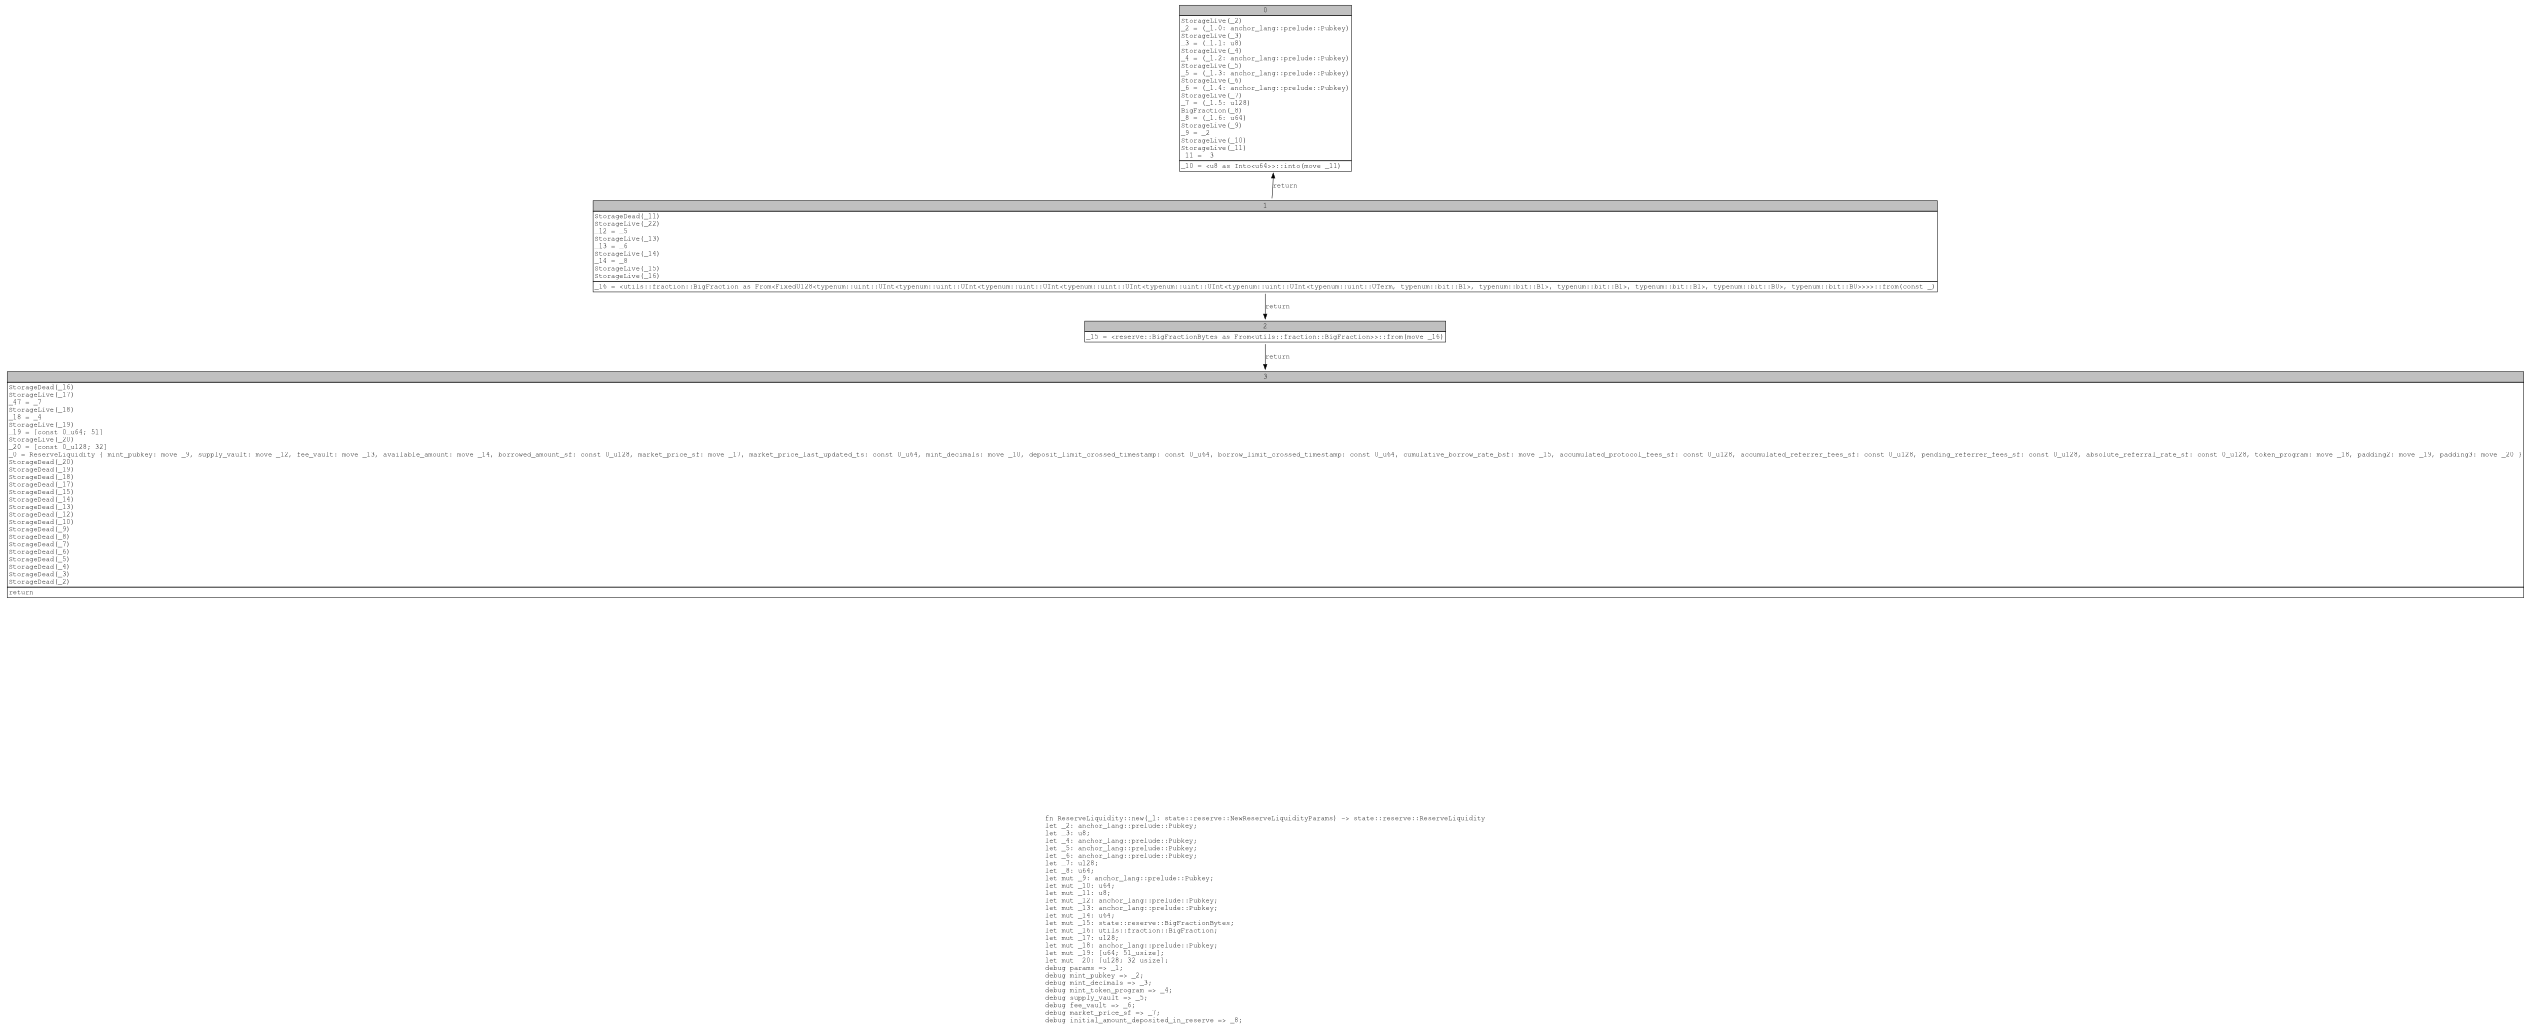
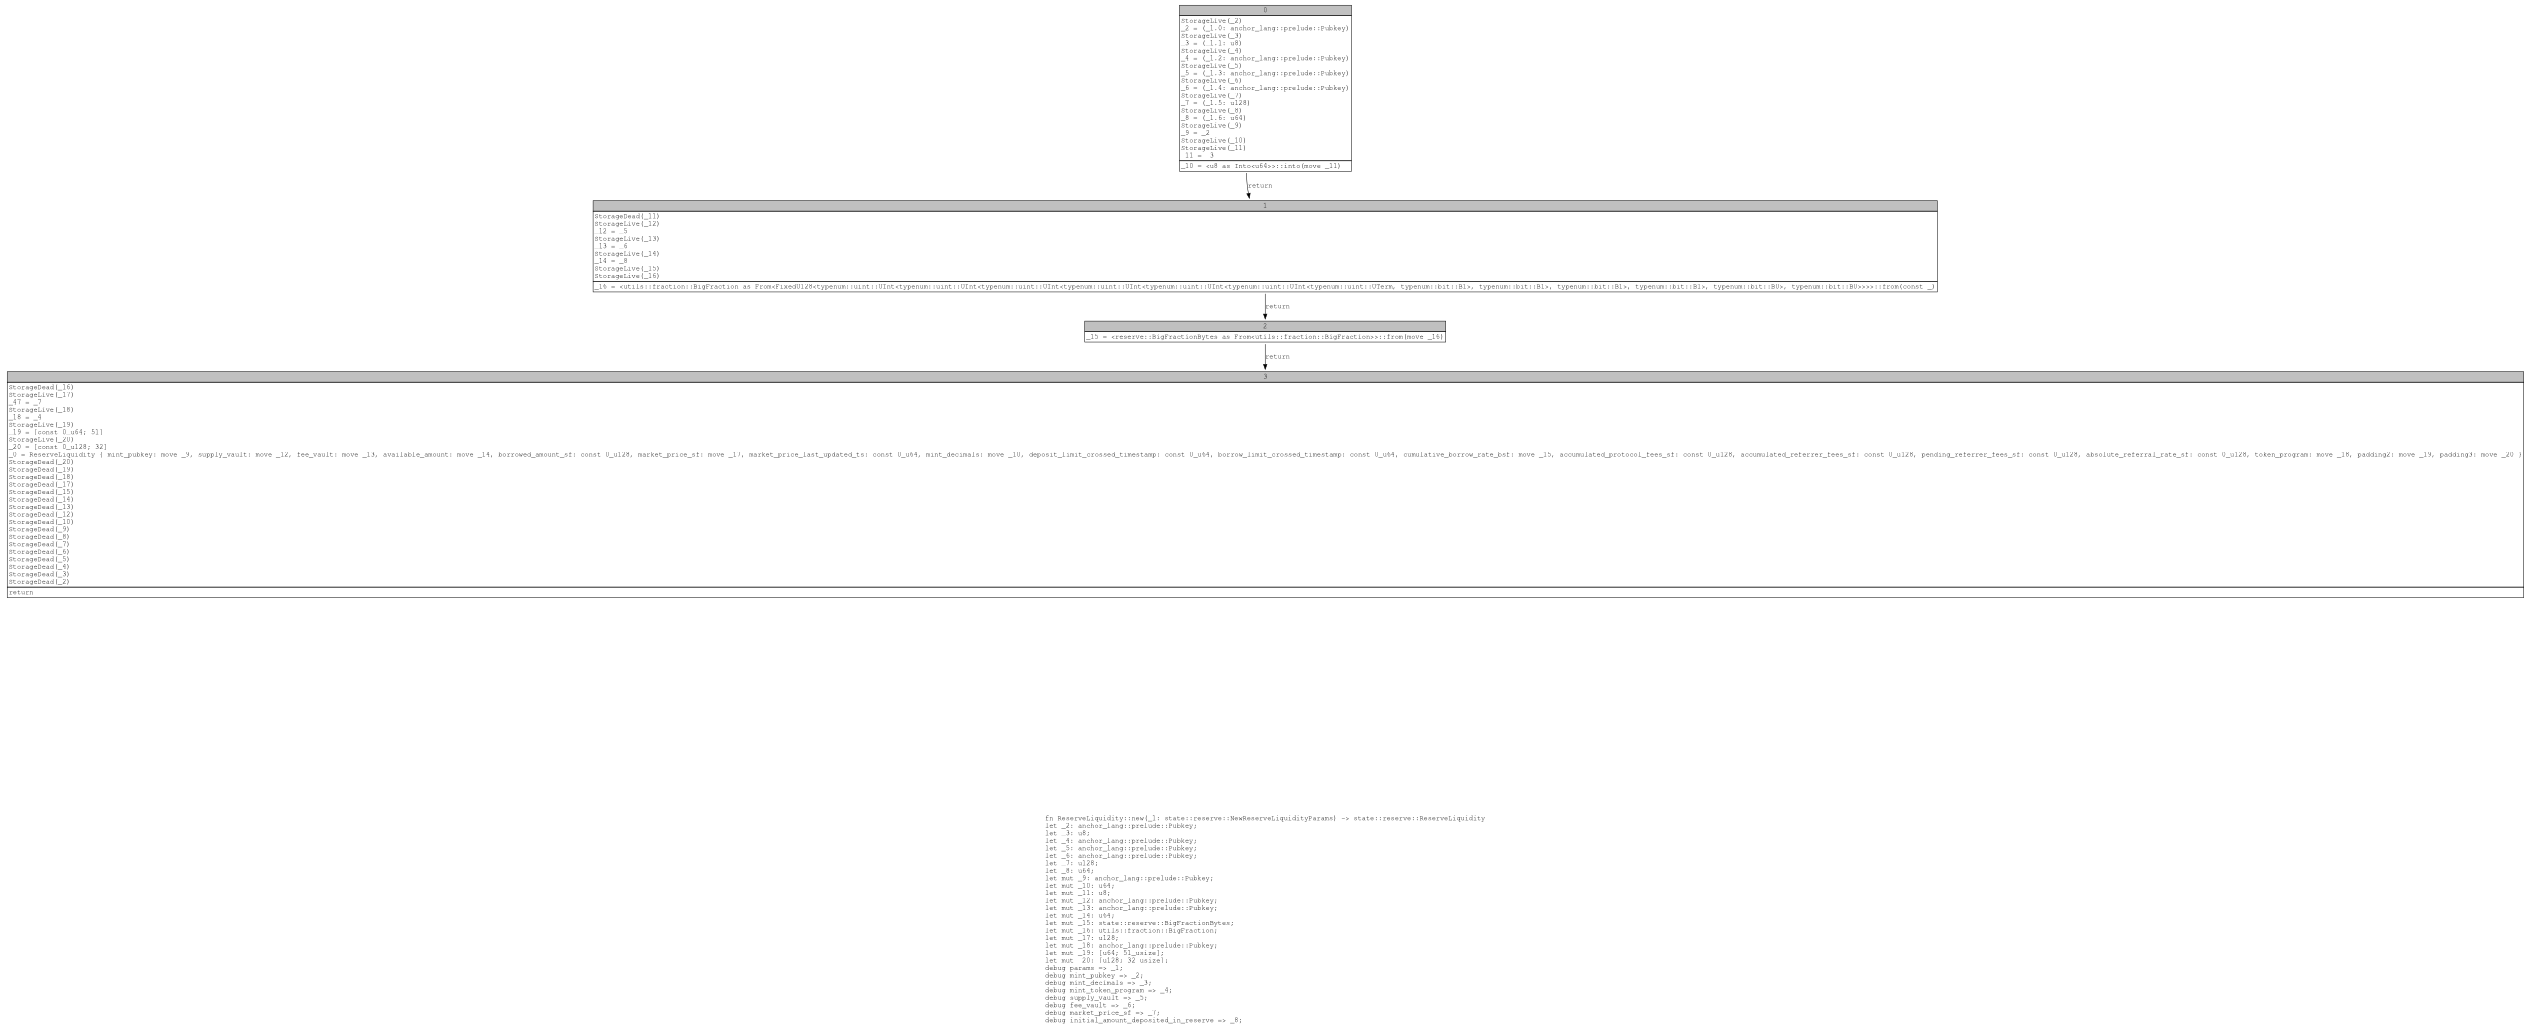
node "0": text "BigFraction(_8)" -> "StorageLive(_8)"
edge "1" -> "0": reversed
node "1": text "StorageLive(_22)" -> "StorageLive(_12)"
